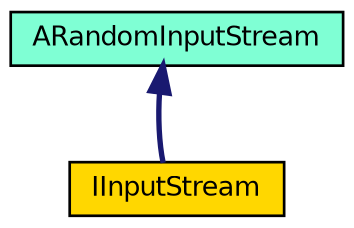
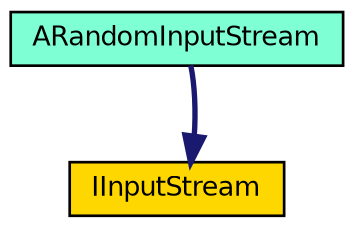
edge "IInputStream" -> "ARandomInputStream": reversed
